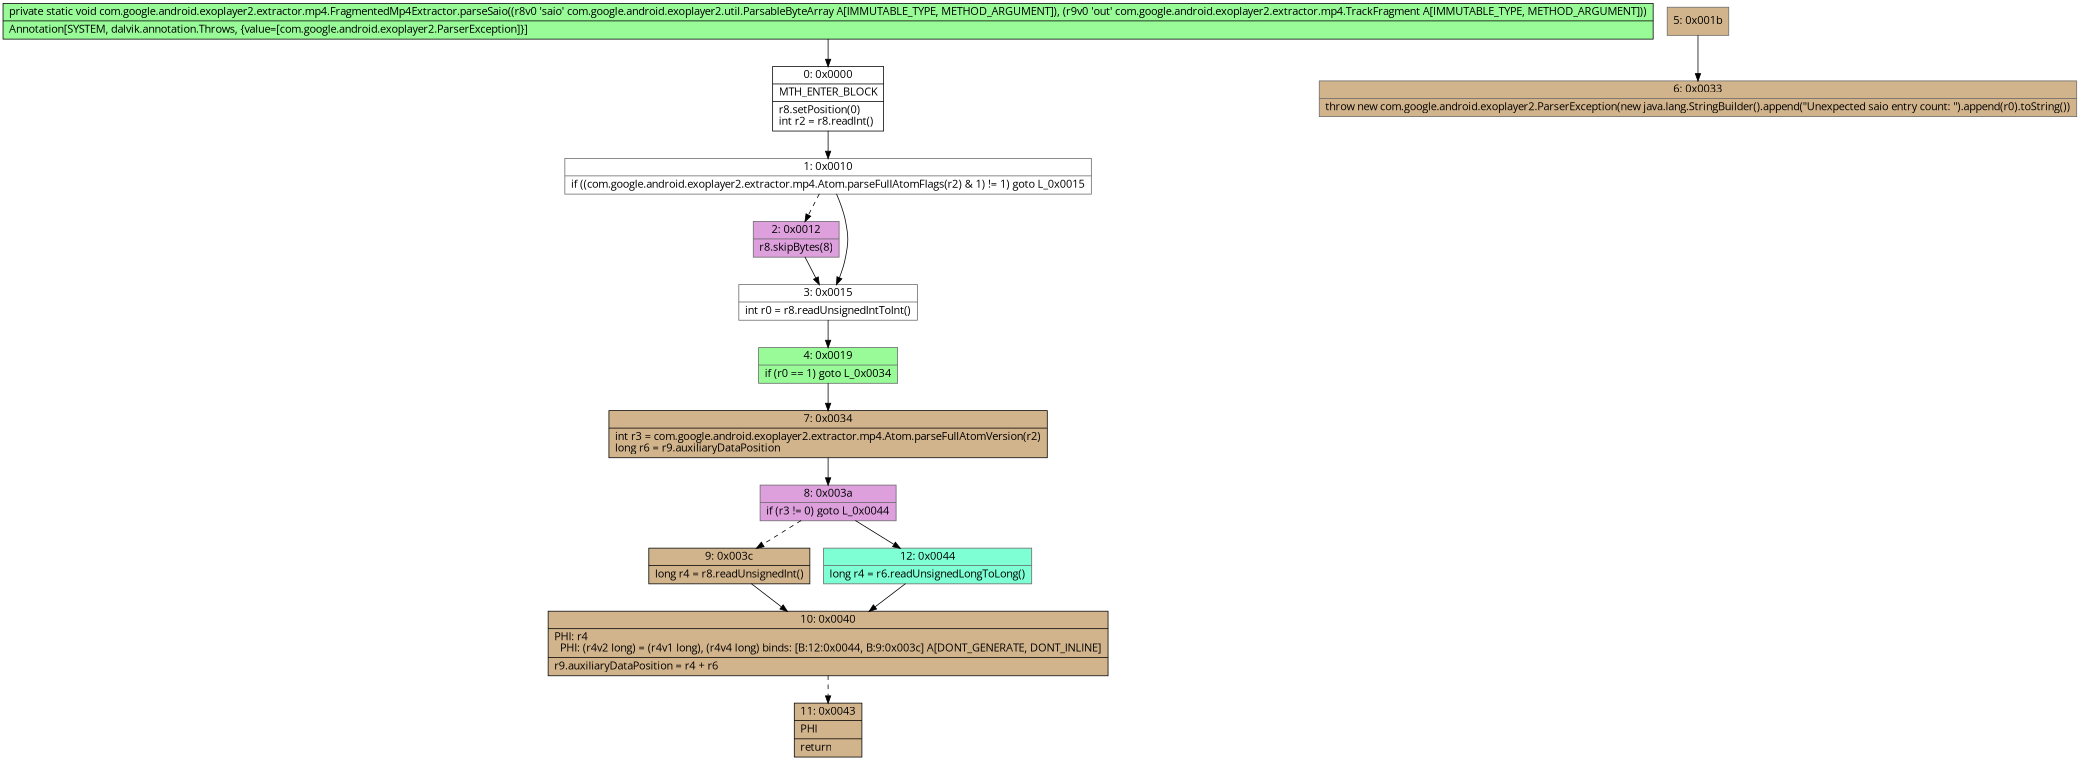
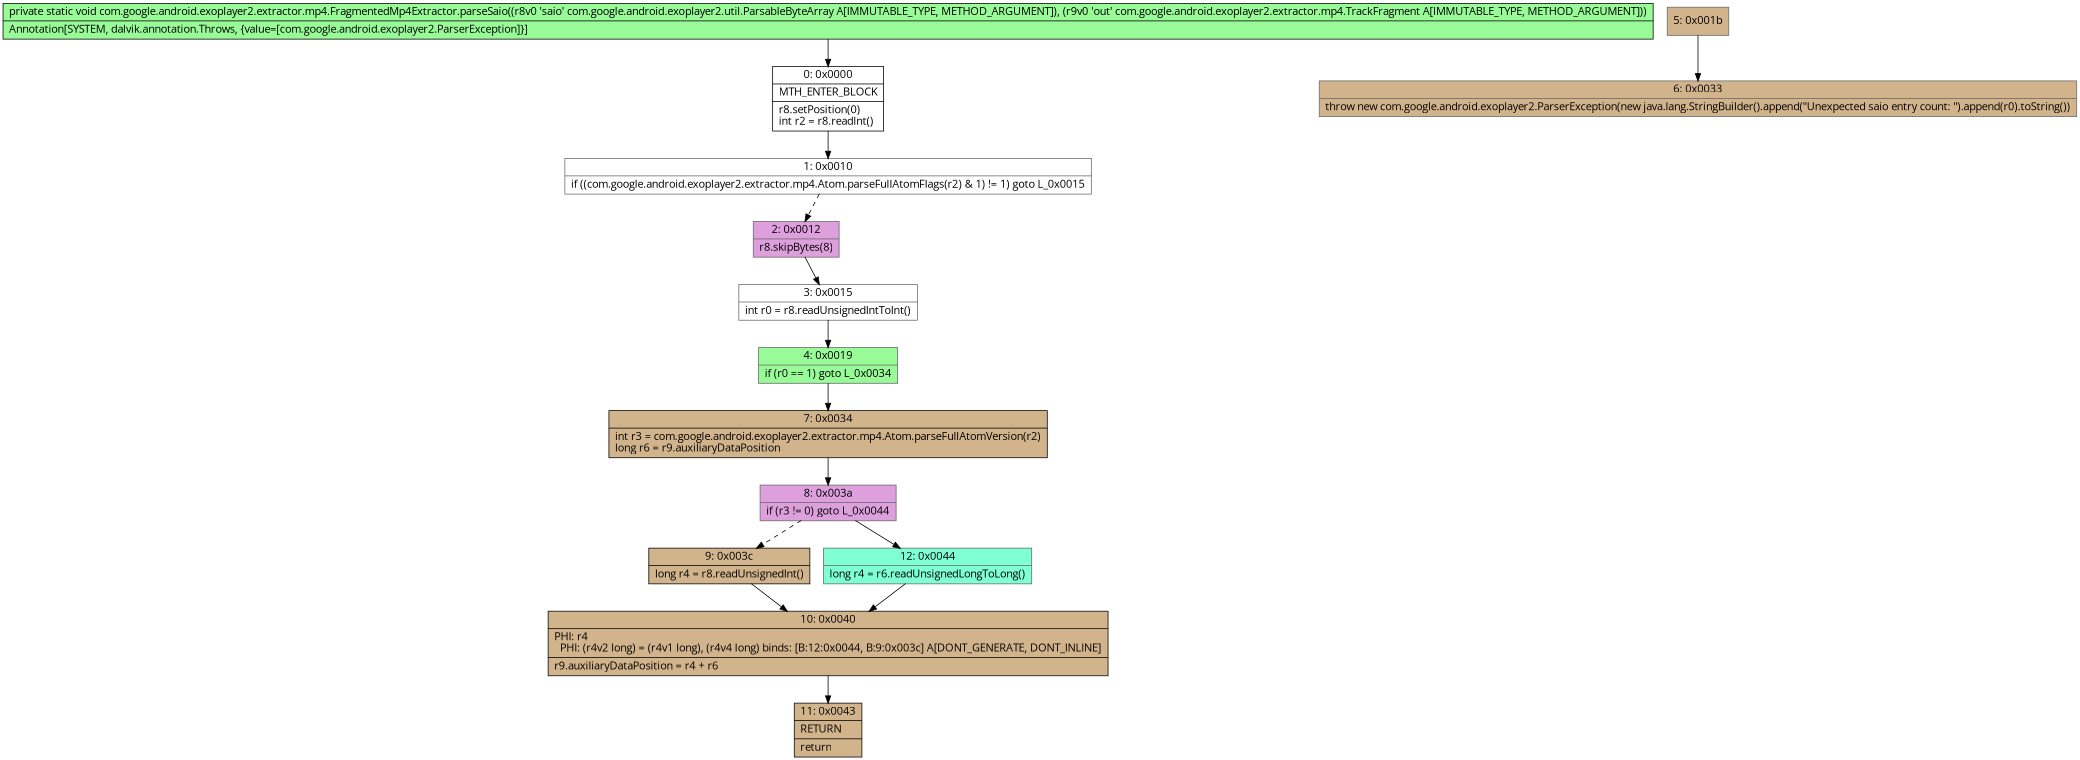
edge "1: 0x0010" -> "3: 0x0015": removed
edge "10: 0x0040" -> "11: 0x0043": style dashed -> solid
node "11: 0x0043": text "PHI" -> "RETURN"
